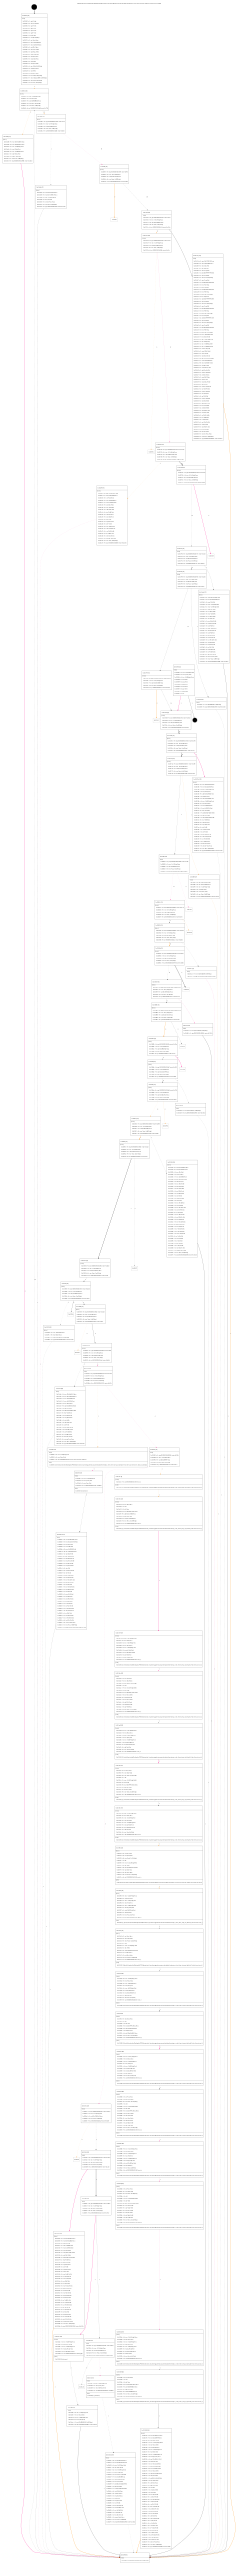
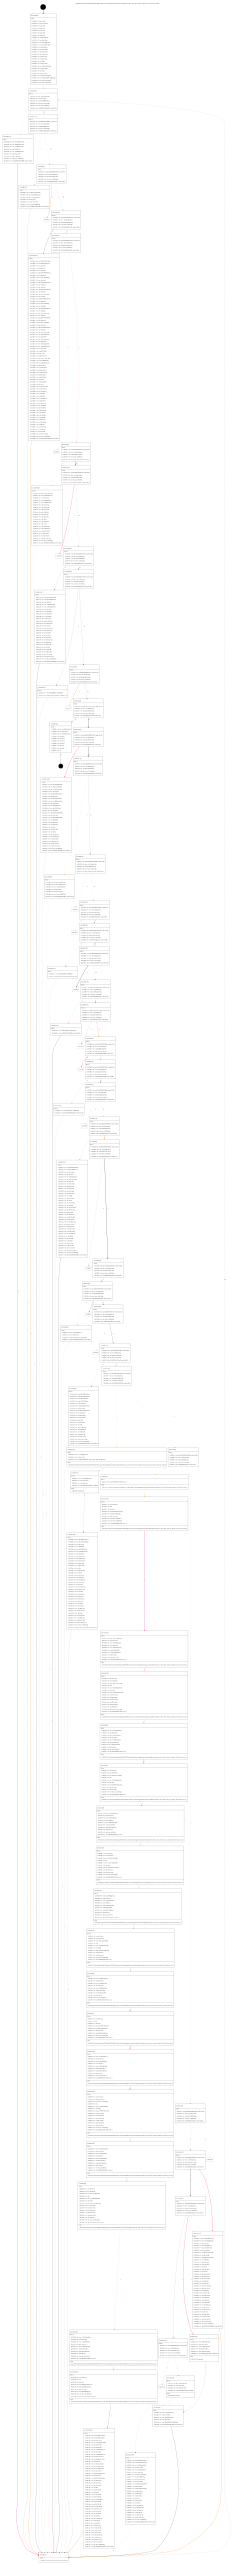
edge "0x40258e [21]" -> "0x4017b8 [25]": reversed
